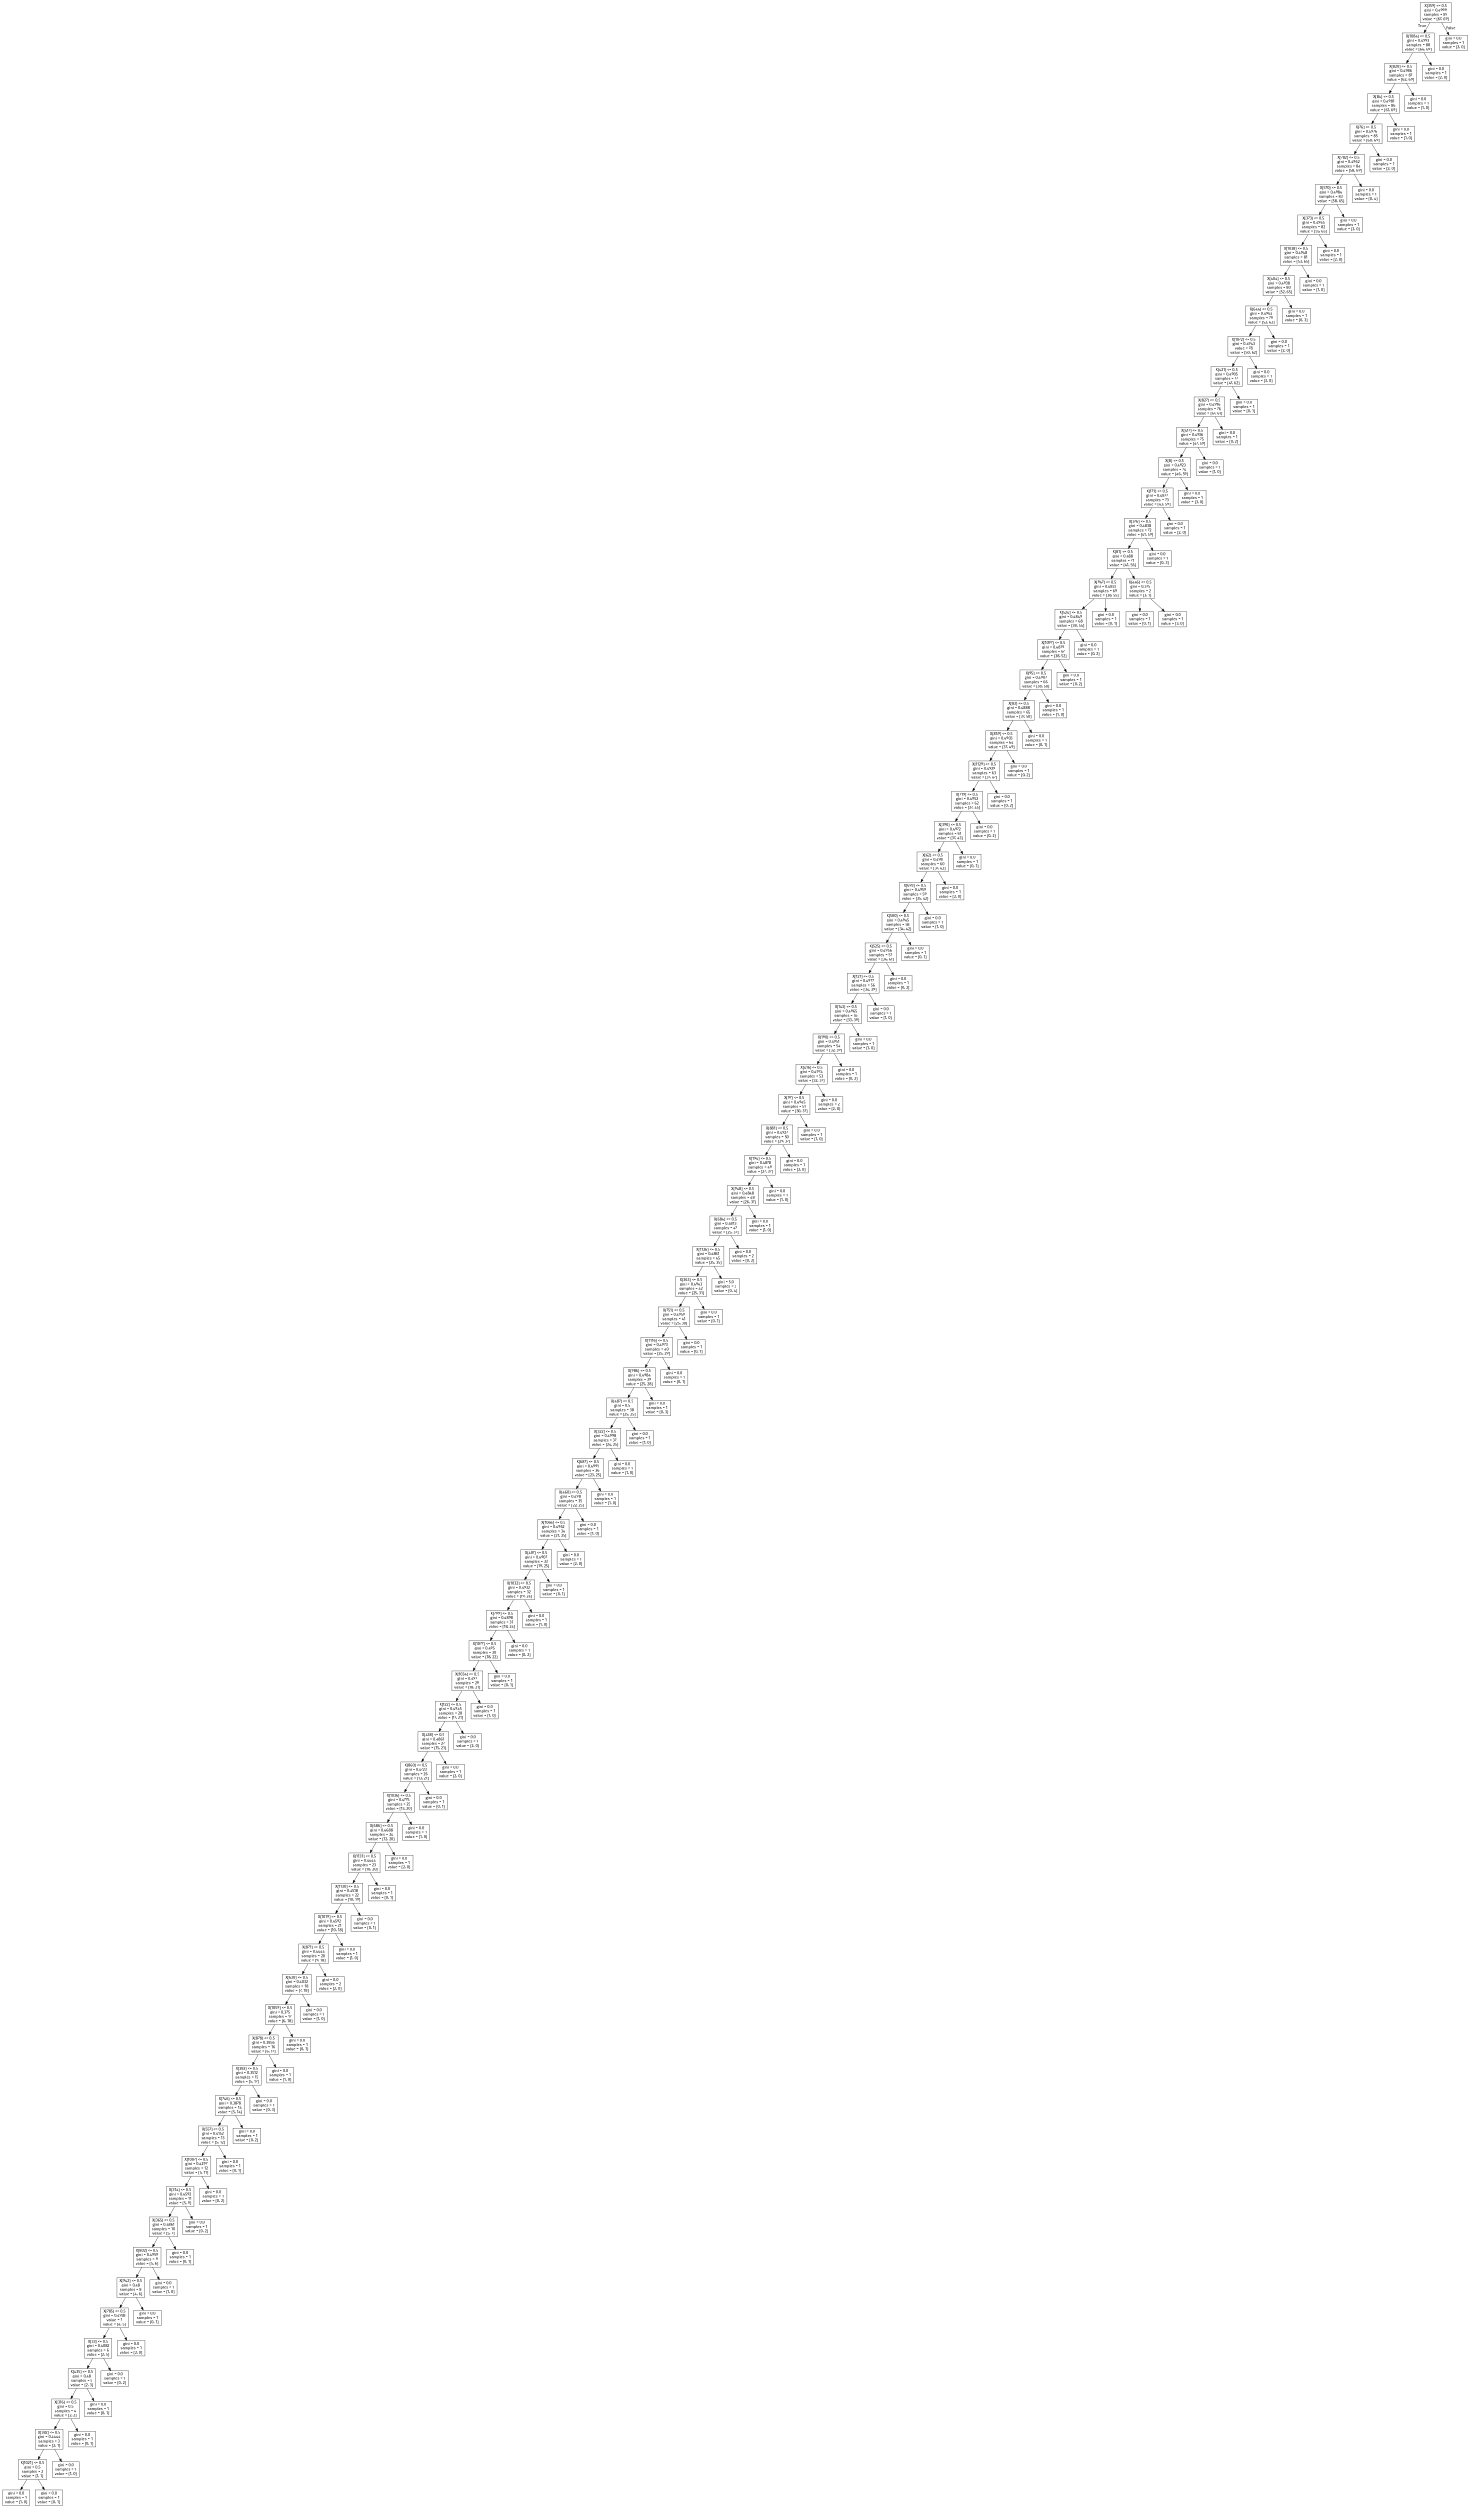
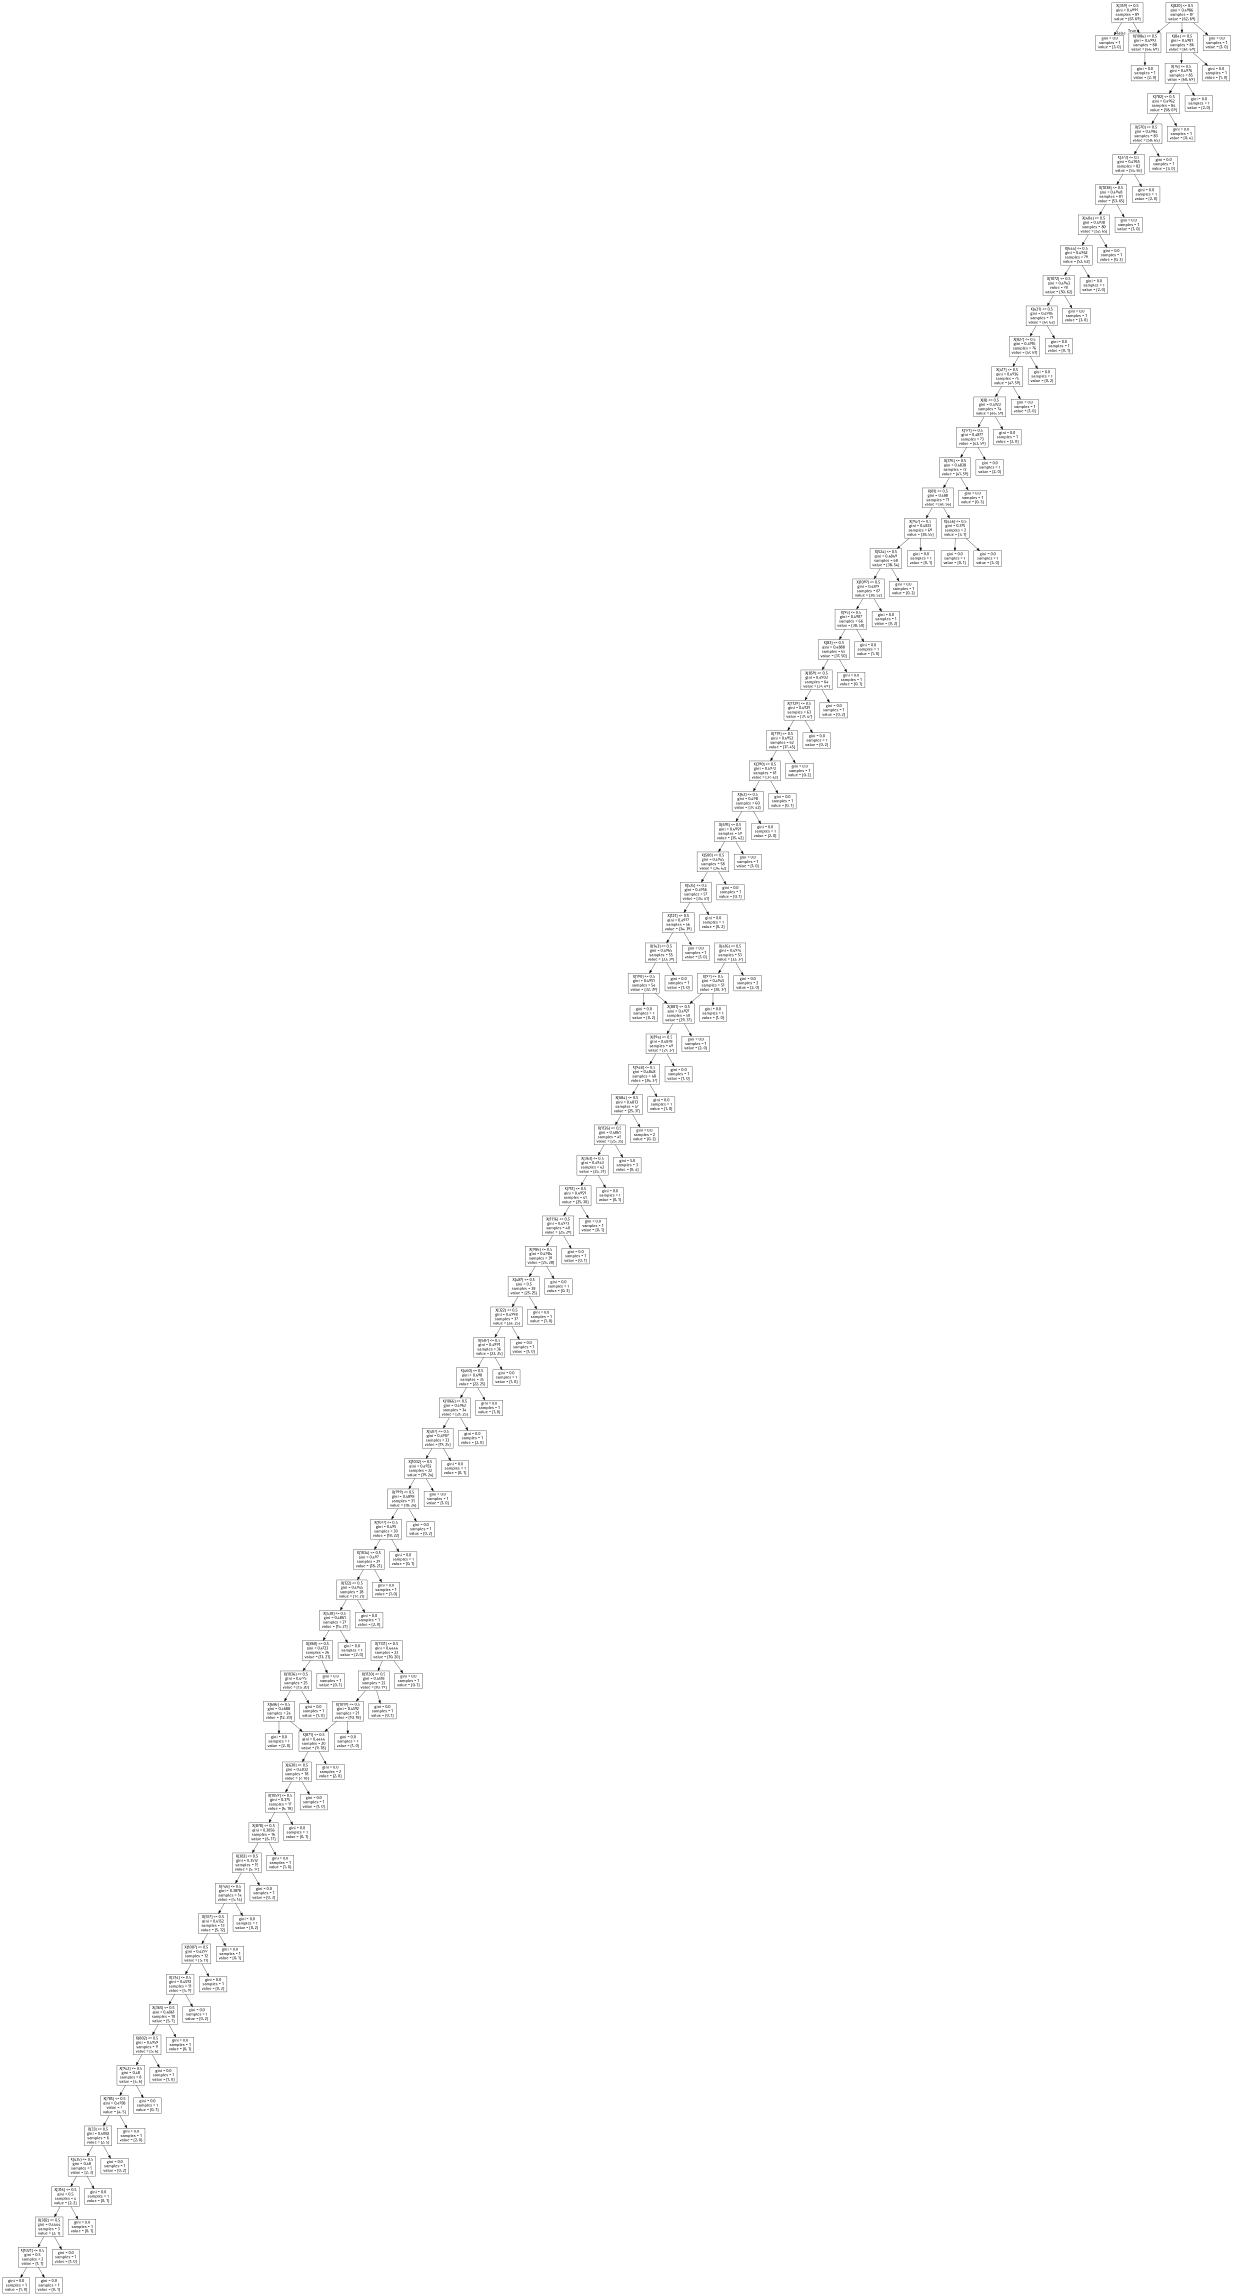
edge "X[1084] <= 0.5 gini = 0.4993 samples = 88 value = [64, 69]" -> "X[820] <= 0.5 gini = 0.4986 samples = 87 value = [62, 69]": reversed
edge "X[190] <= 0.5 gini = 0.4951 samples = 54 value = [32, 39]" -> "X[416] <= 0.5 gini = 0.4974 samples = 53 value = [32, 37]": now "X[190] <= 0.5 gini = 0.4951 samples = 54 value = [32, 39]" -> "X[881] <= 0.5 gini = 0.4927 samples = 50 value = [29, 37]"
edge "X[686] <= 0.5 gini = 0.4688 samples = 24 value = [12, 20]" -> "X[1131] <= 0.5 gini = 0.4444 samples = 23 value = [10, 20]": now "X[686] <= 0.5 gini = 0.4688 samples = 24 value = [12, 20]" -> "X[871] <= 0.5 gini = 0.4444 samples = 20 value = [9, 18]"
